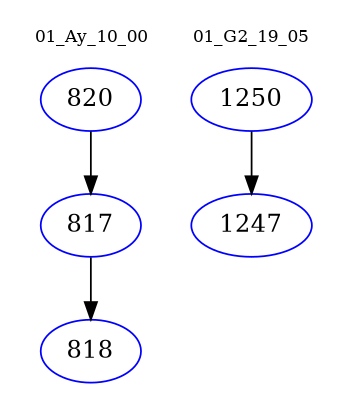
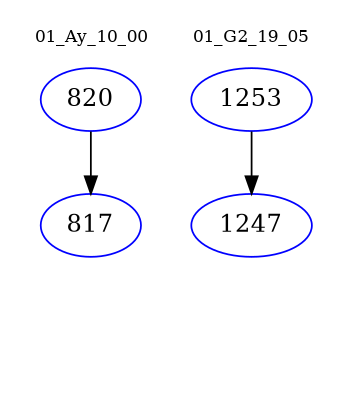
node "1250": label "1250" -> "1253"
node "818": removed
